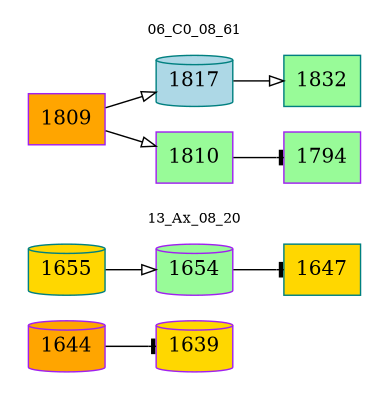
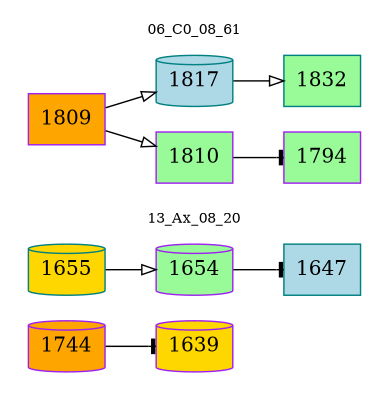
node "1647": fillcolor gold -> lightblue
node "1644": label "1644" -> "1744"
